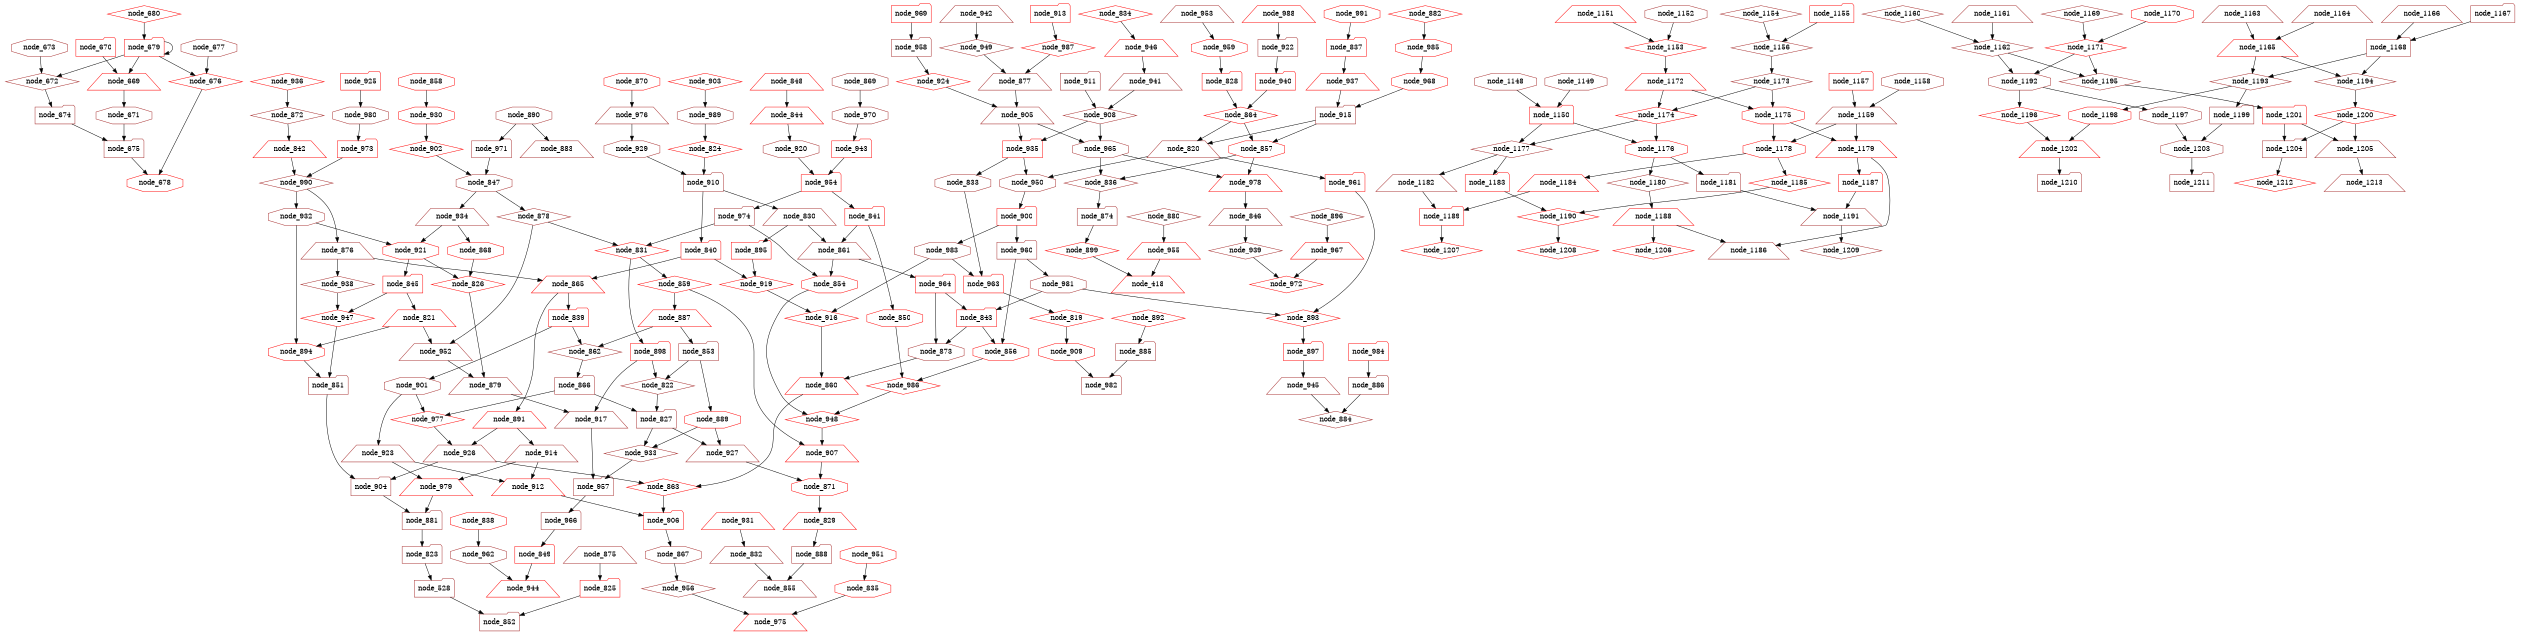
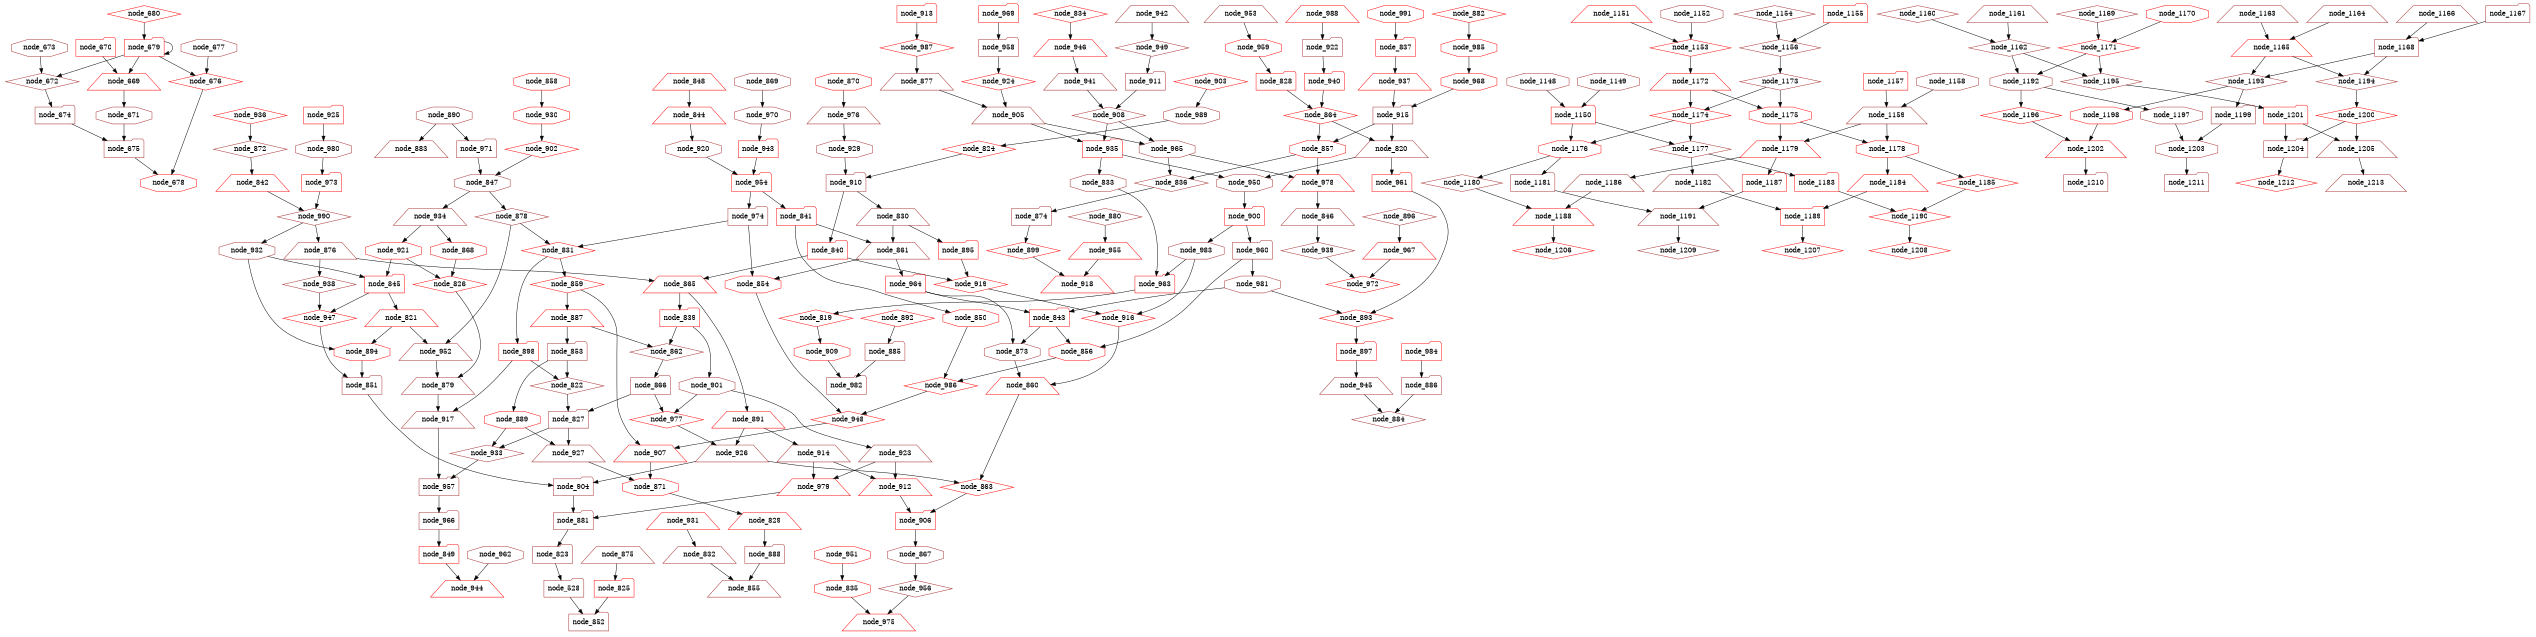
edge "node_949" -> "node_877": now "node_949" -> "node_911"
edge "node_932" -> "node_921": now "node_932" -> "node_845"
edge "node_1188" -> "node_1186": reversed
node "node_418": label "node_418" -> "node_918"
node "node_838": removed
